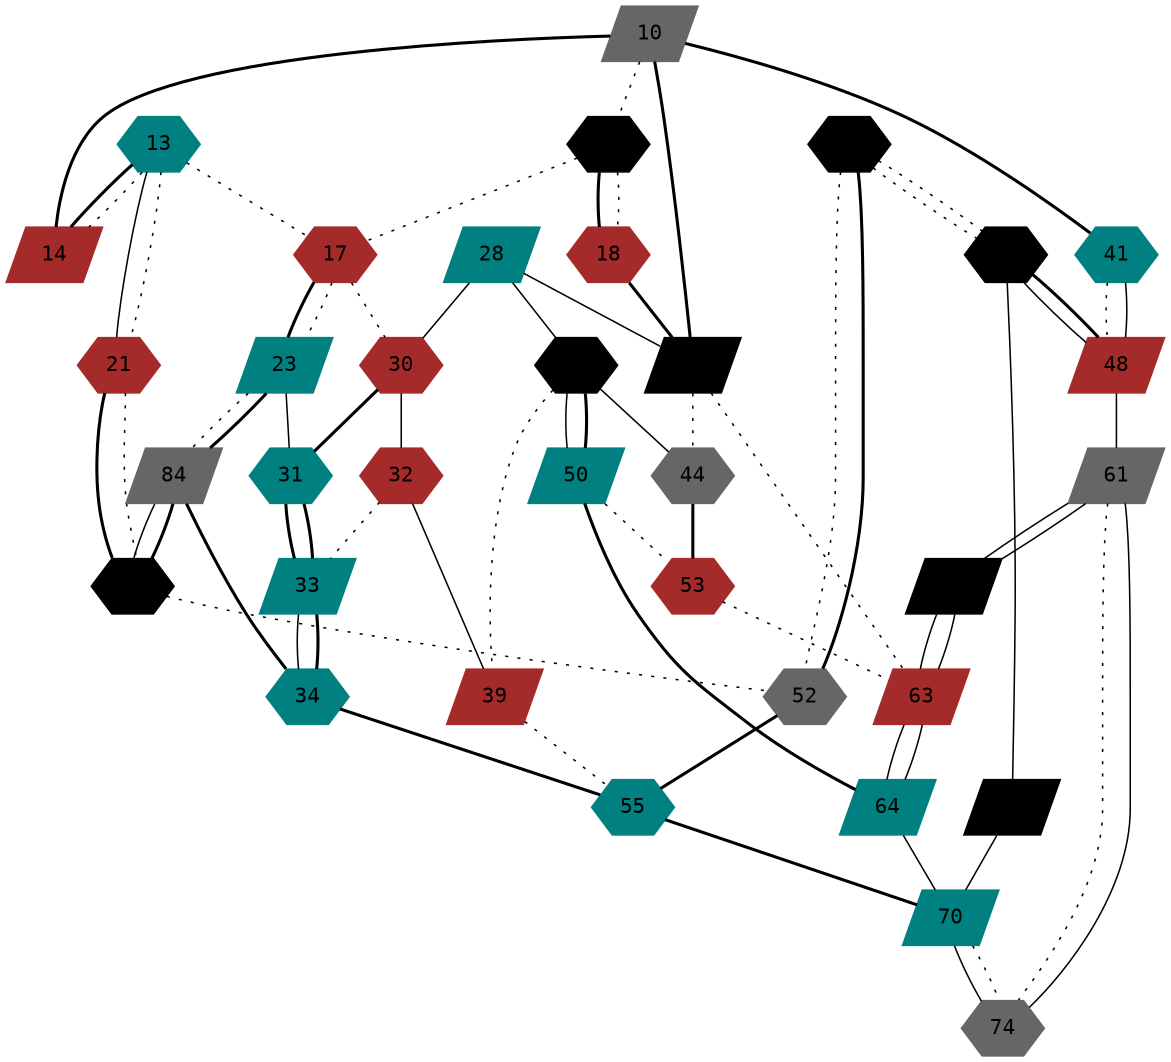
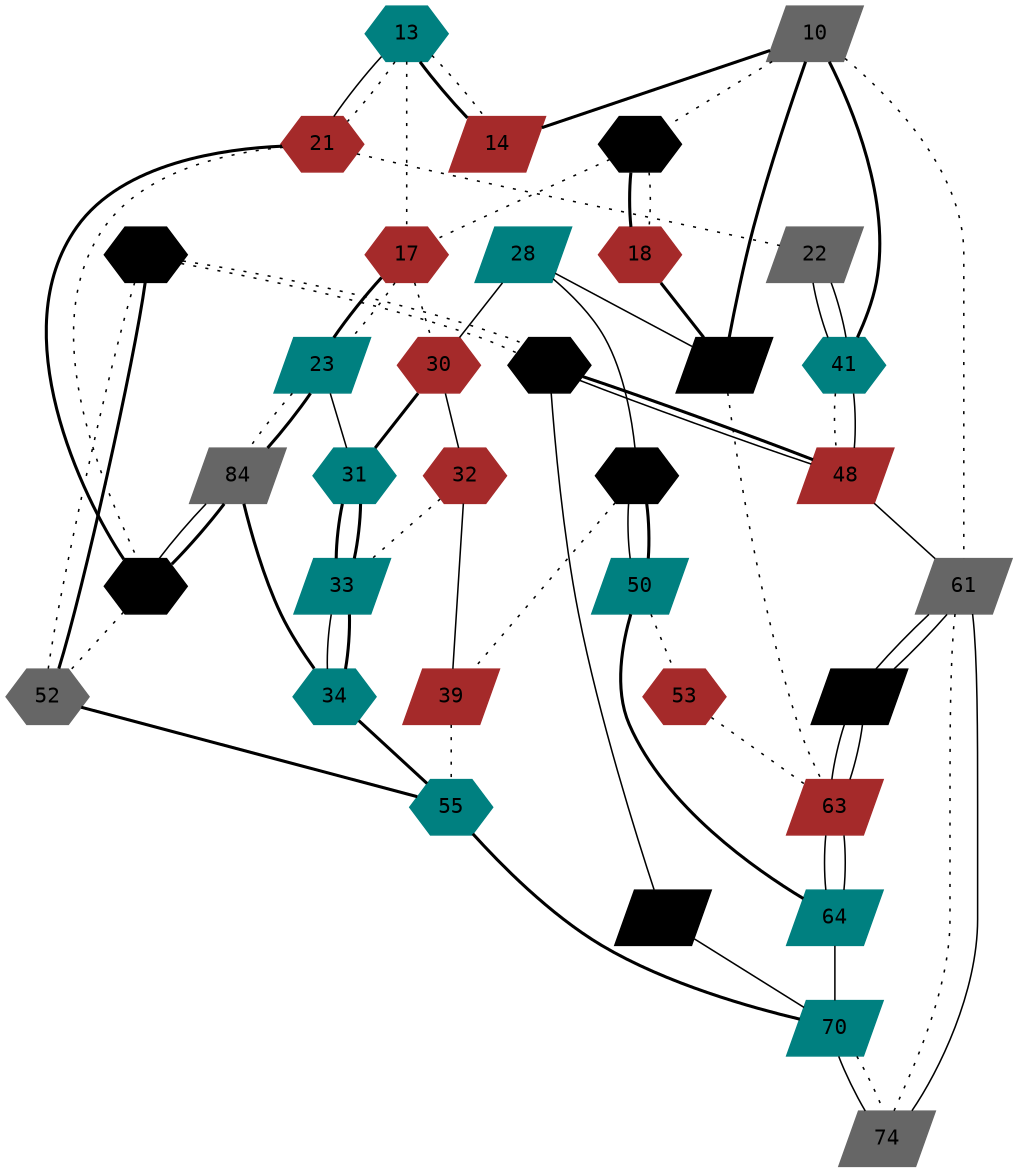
node "22": added
edge "10" -- "61": added
node "44": removed
node "74": shape hexagon -> parallelogram
